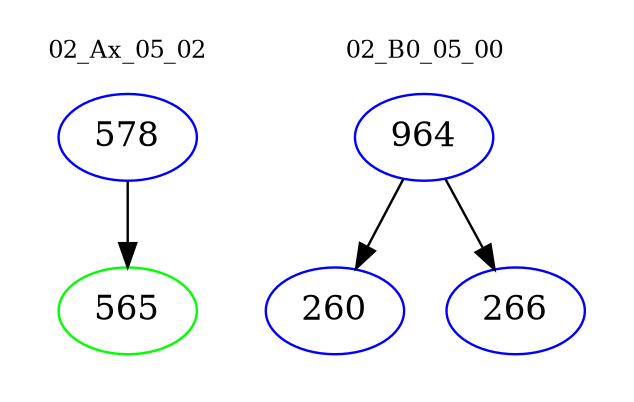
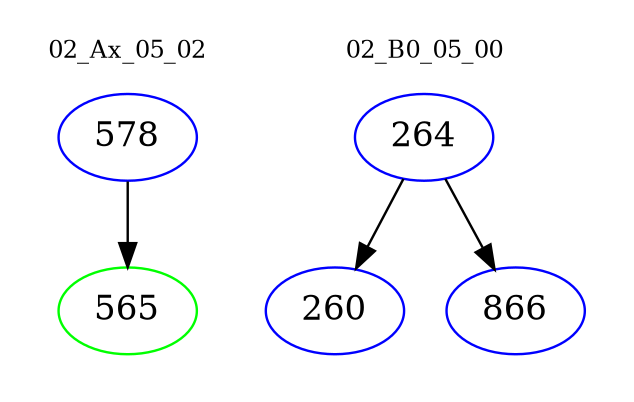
node "964": label "964" -> "264"
node "266": label "266" -> "866"
